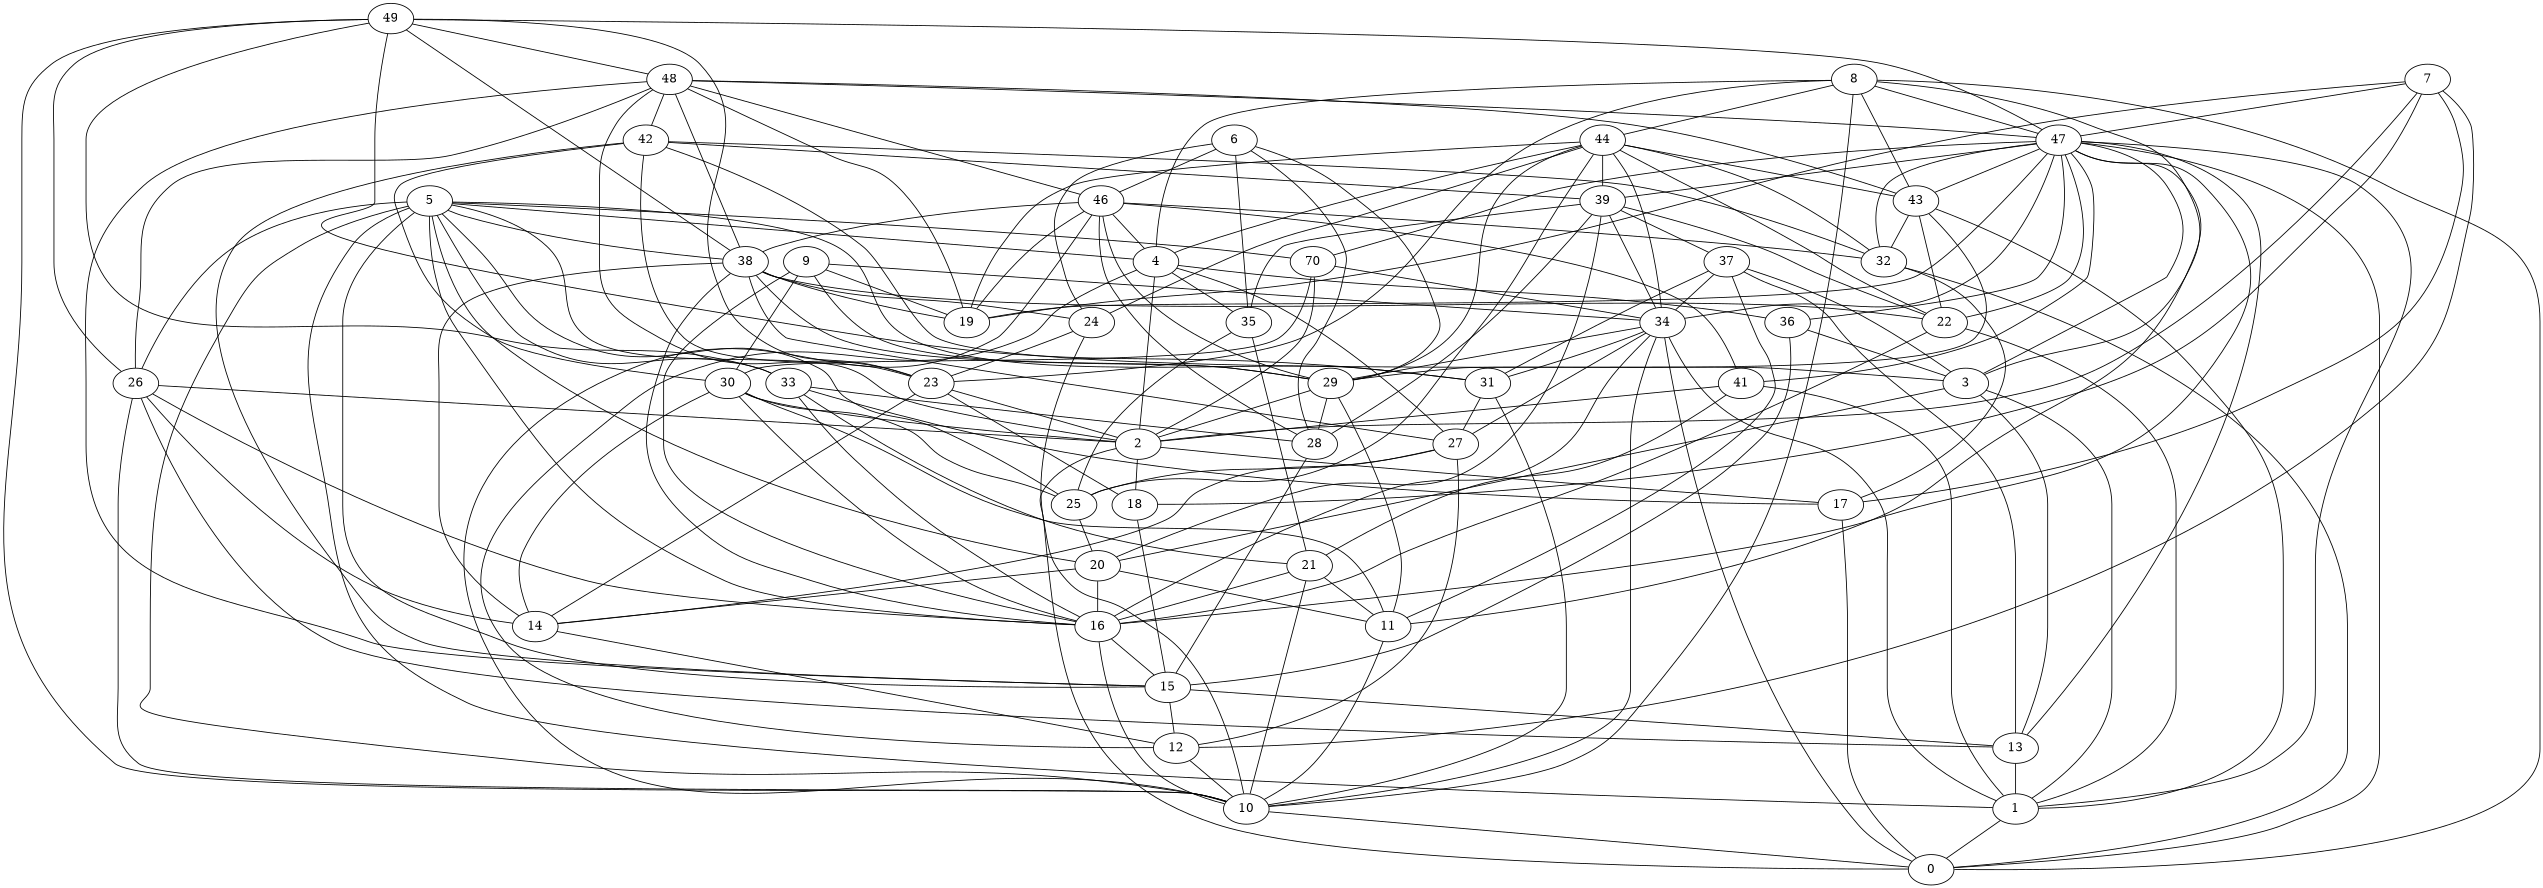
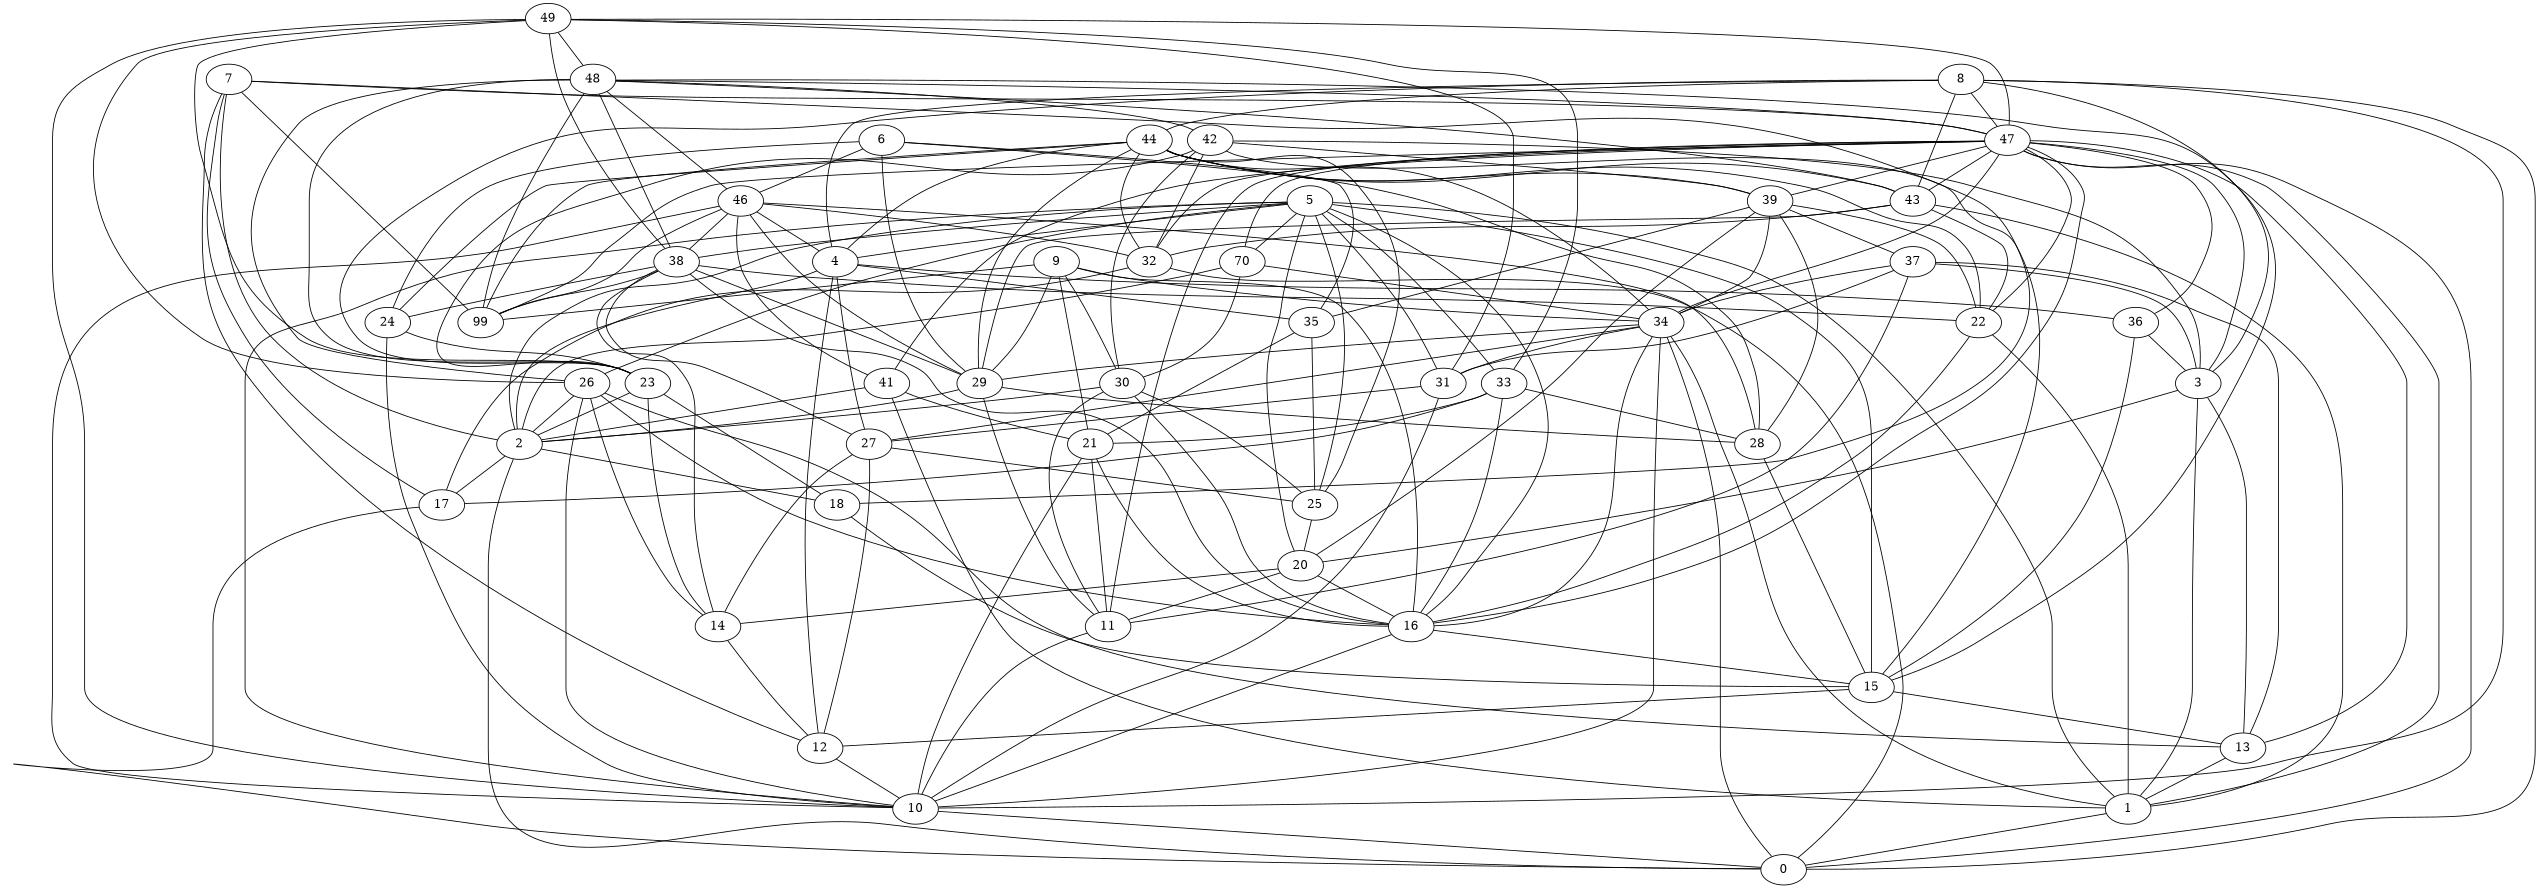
node "19": label "19" -> "99"
edge "9" -- "21": added
edge "30" -- "14": removed
